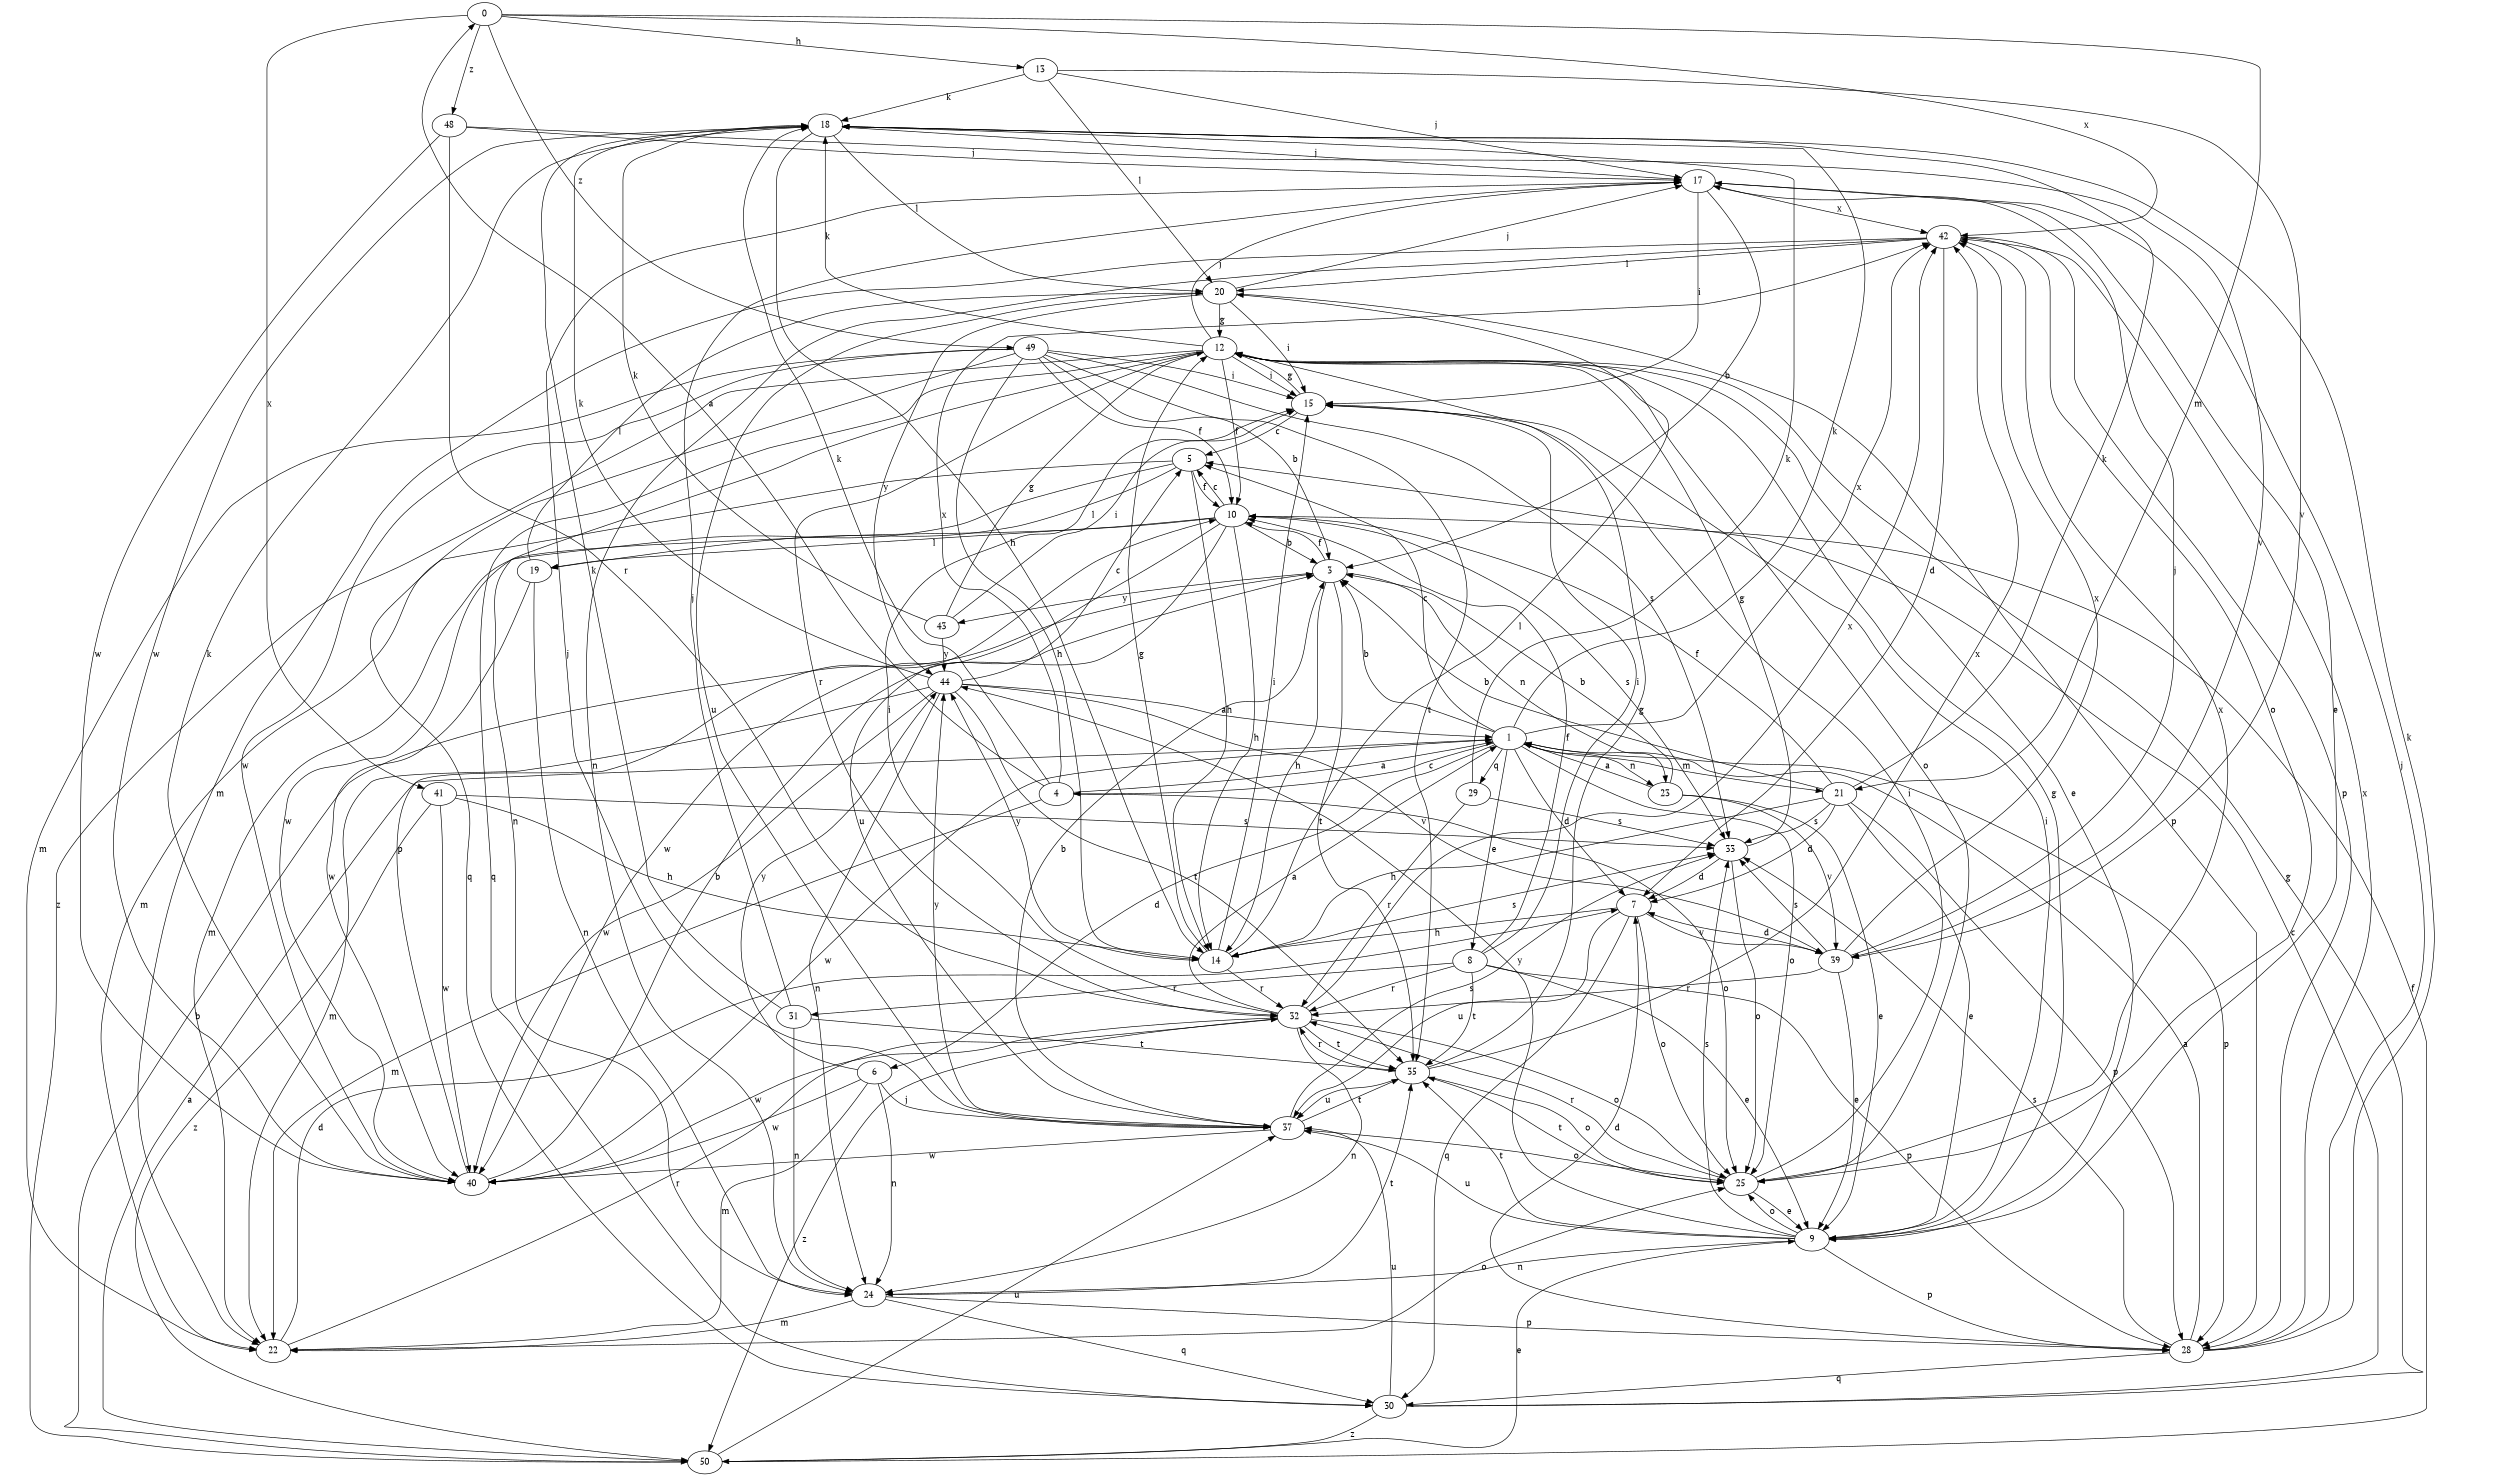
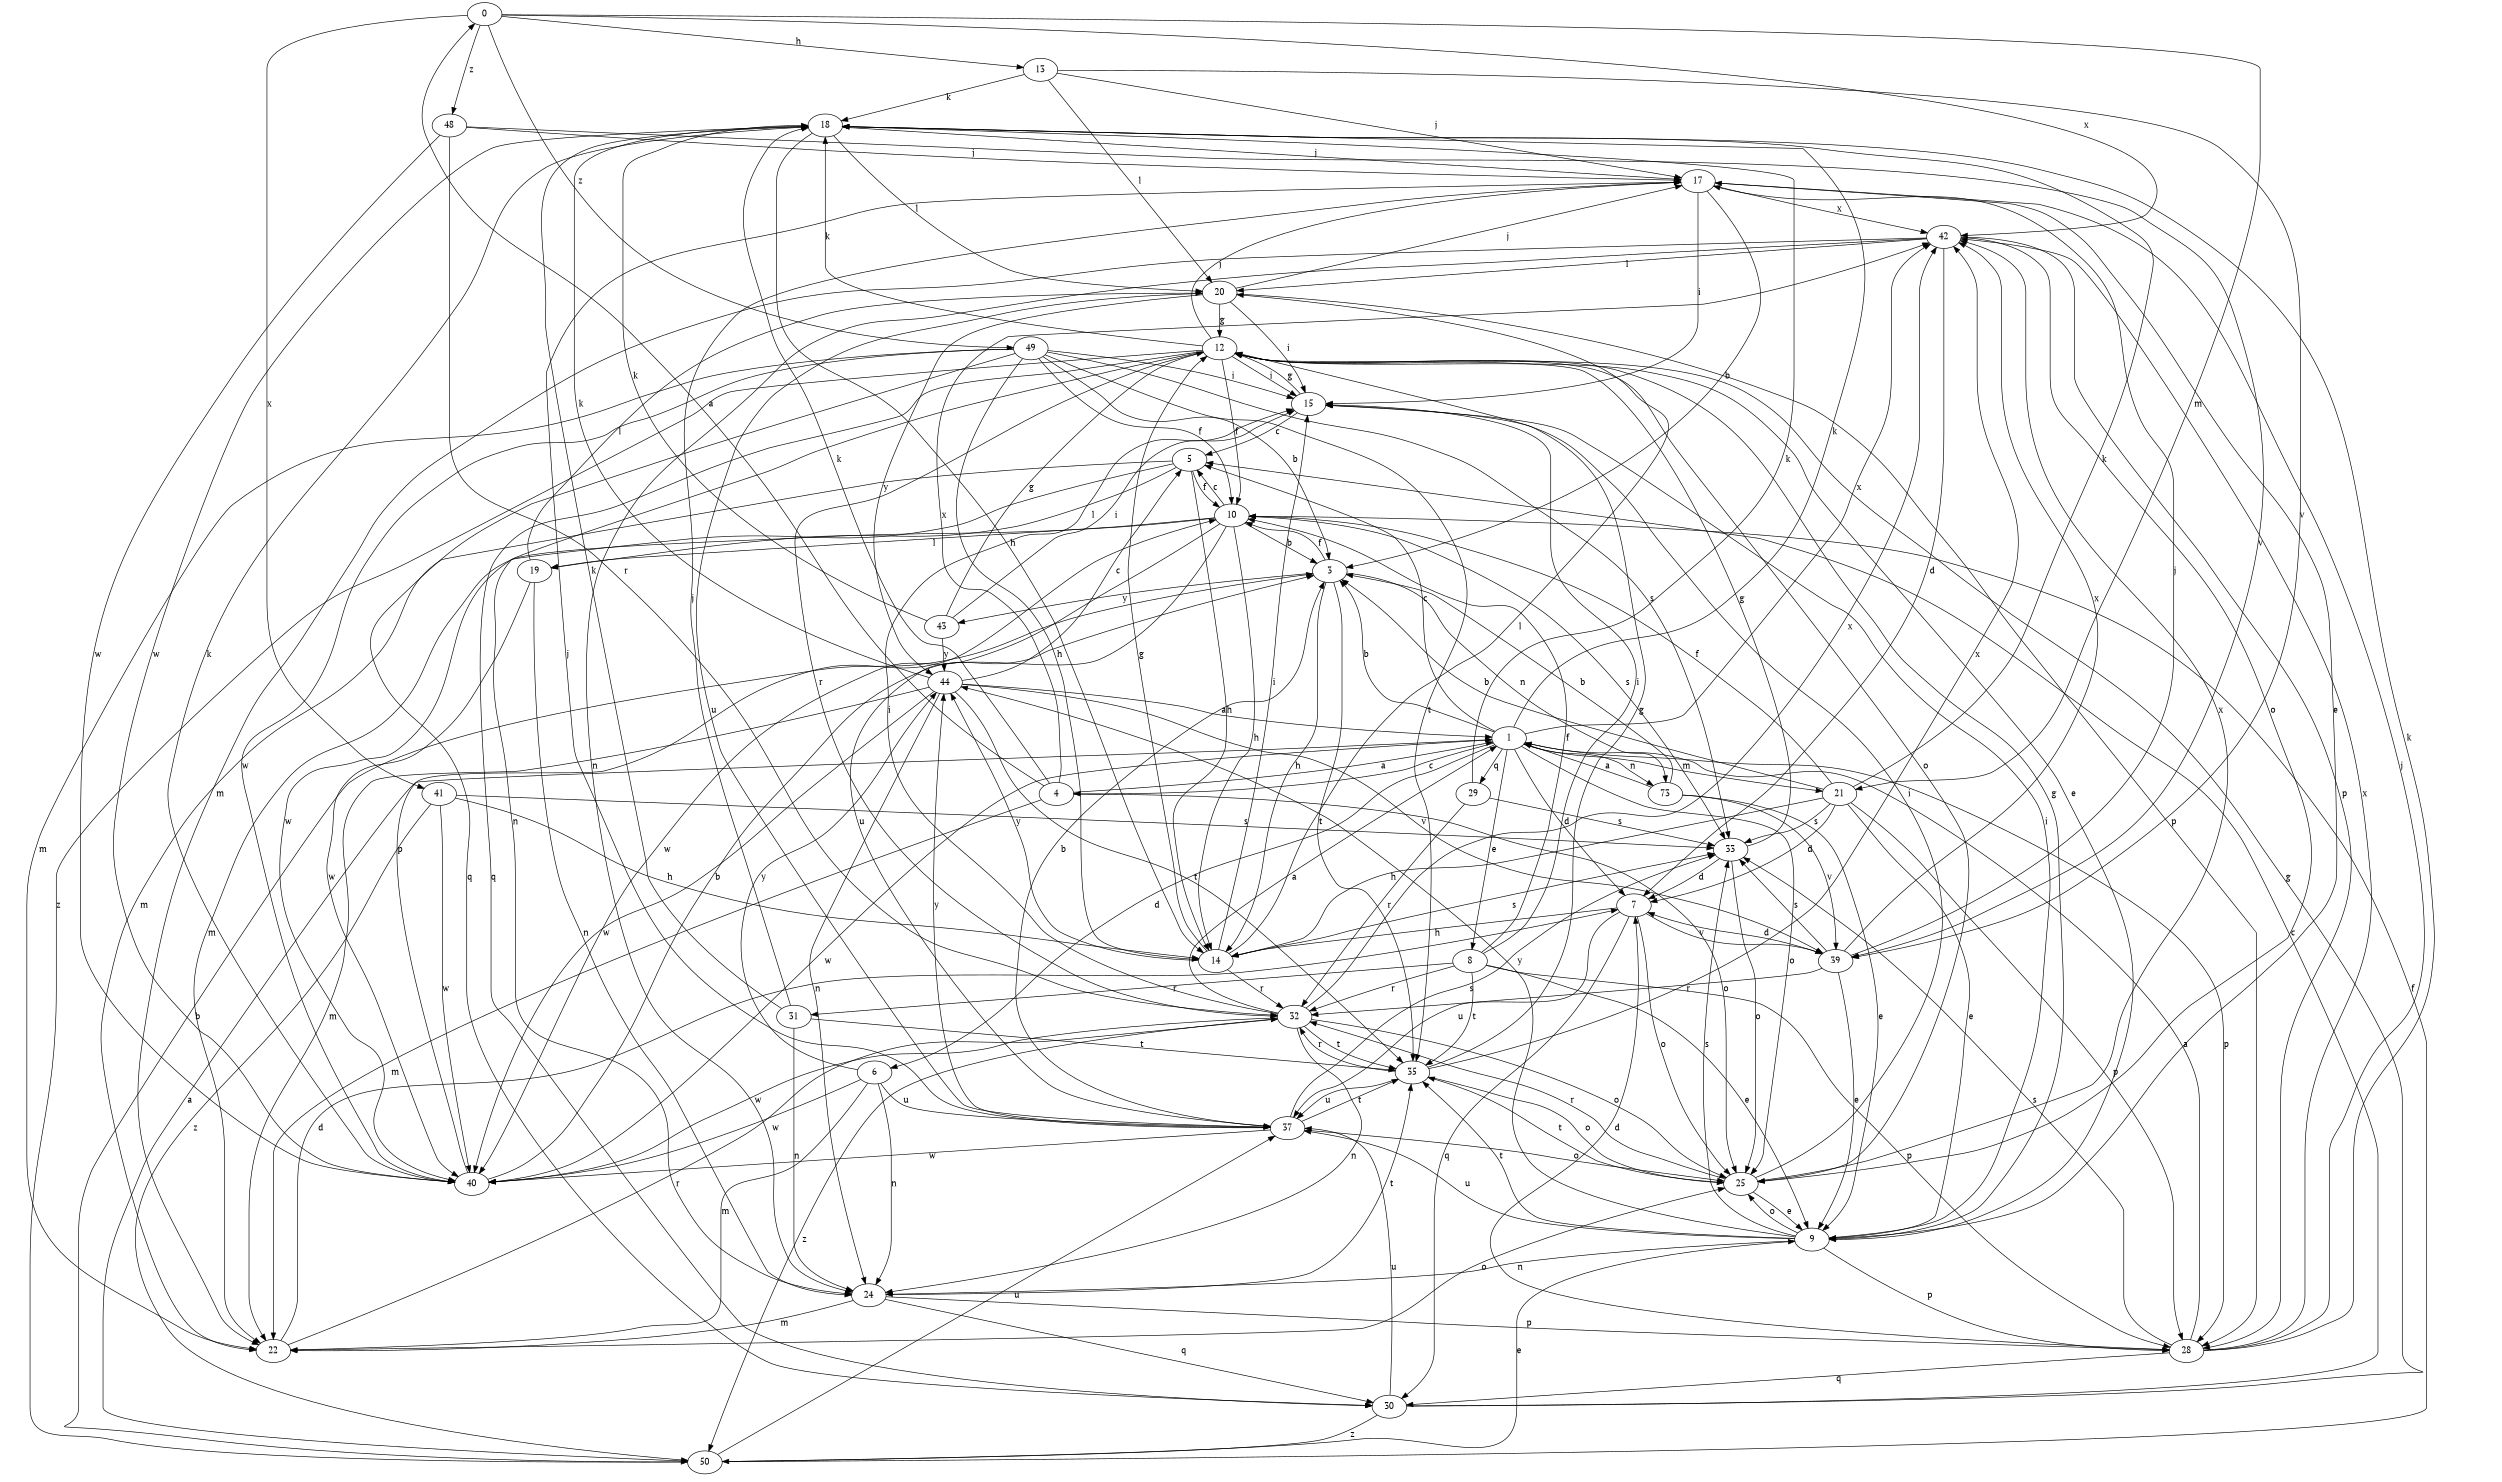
node "23": label "23" -> "73"
edge "6" -> "37": label "j" -> "u"
